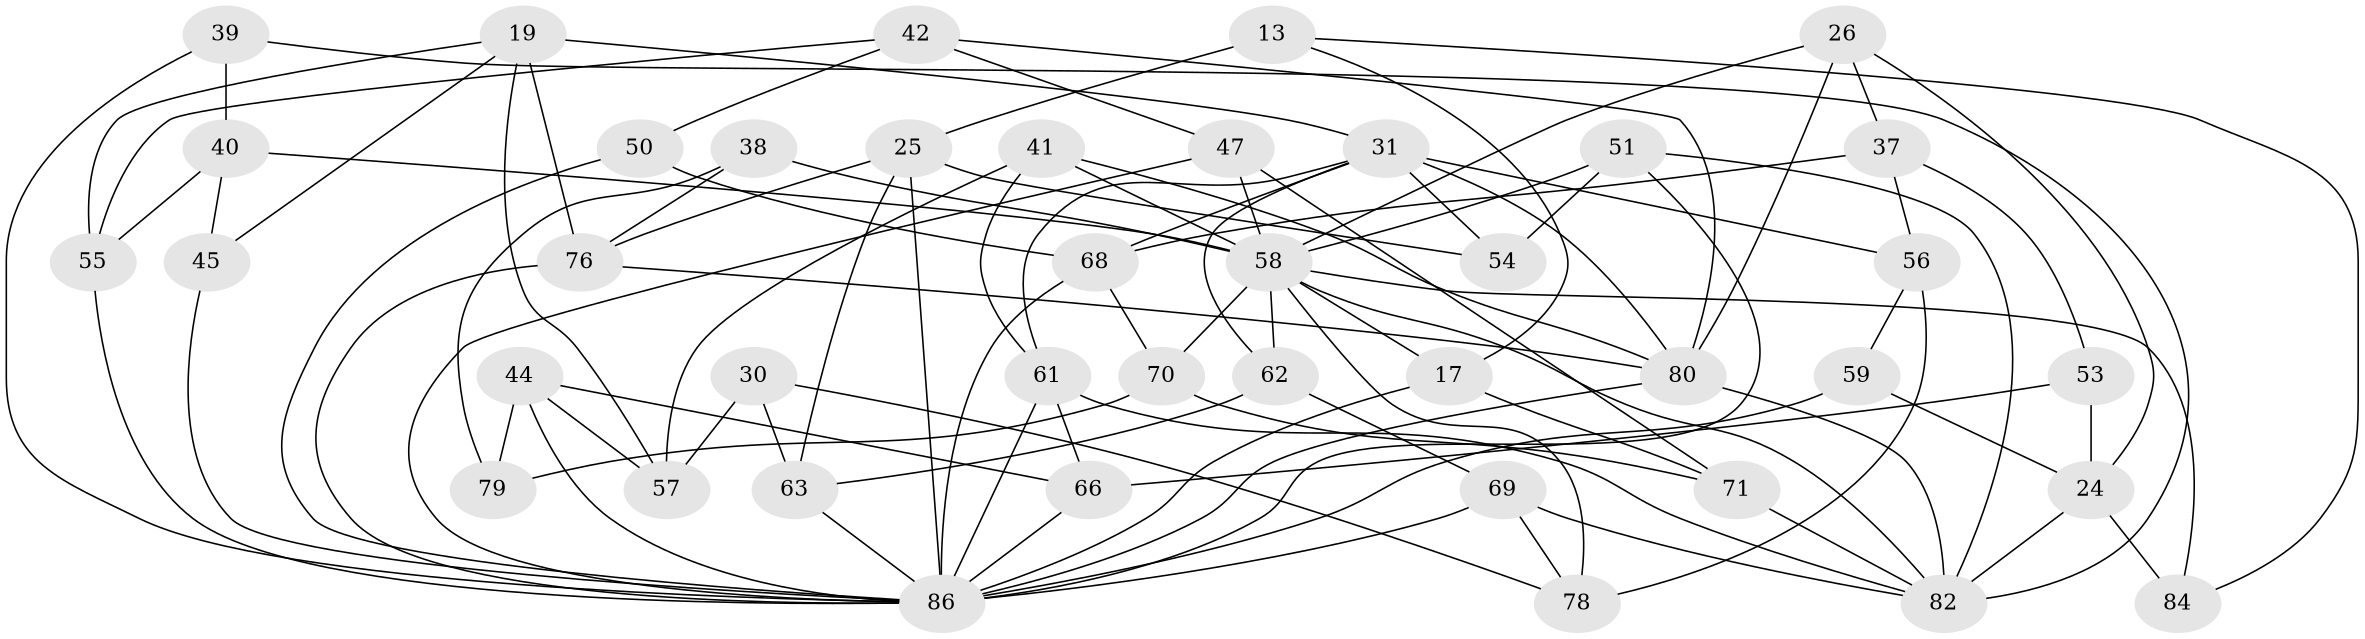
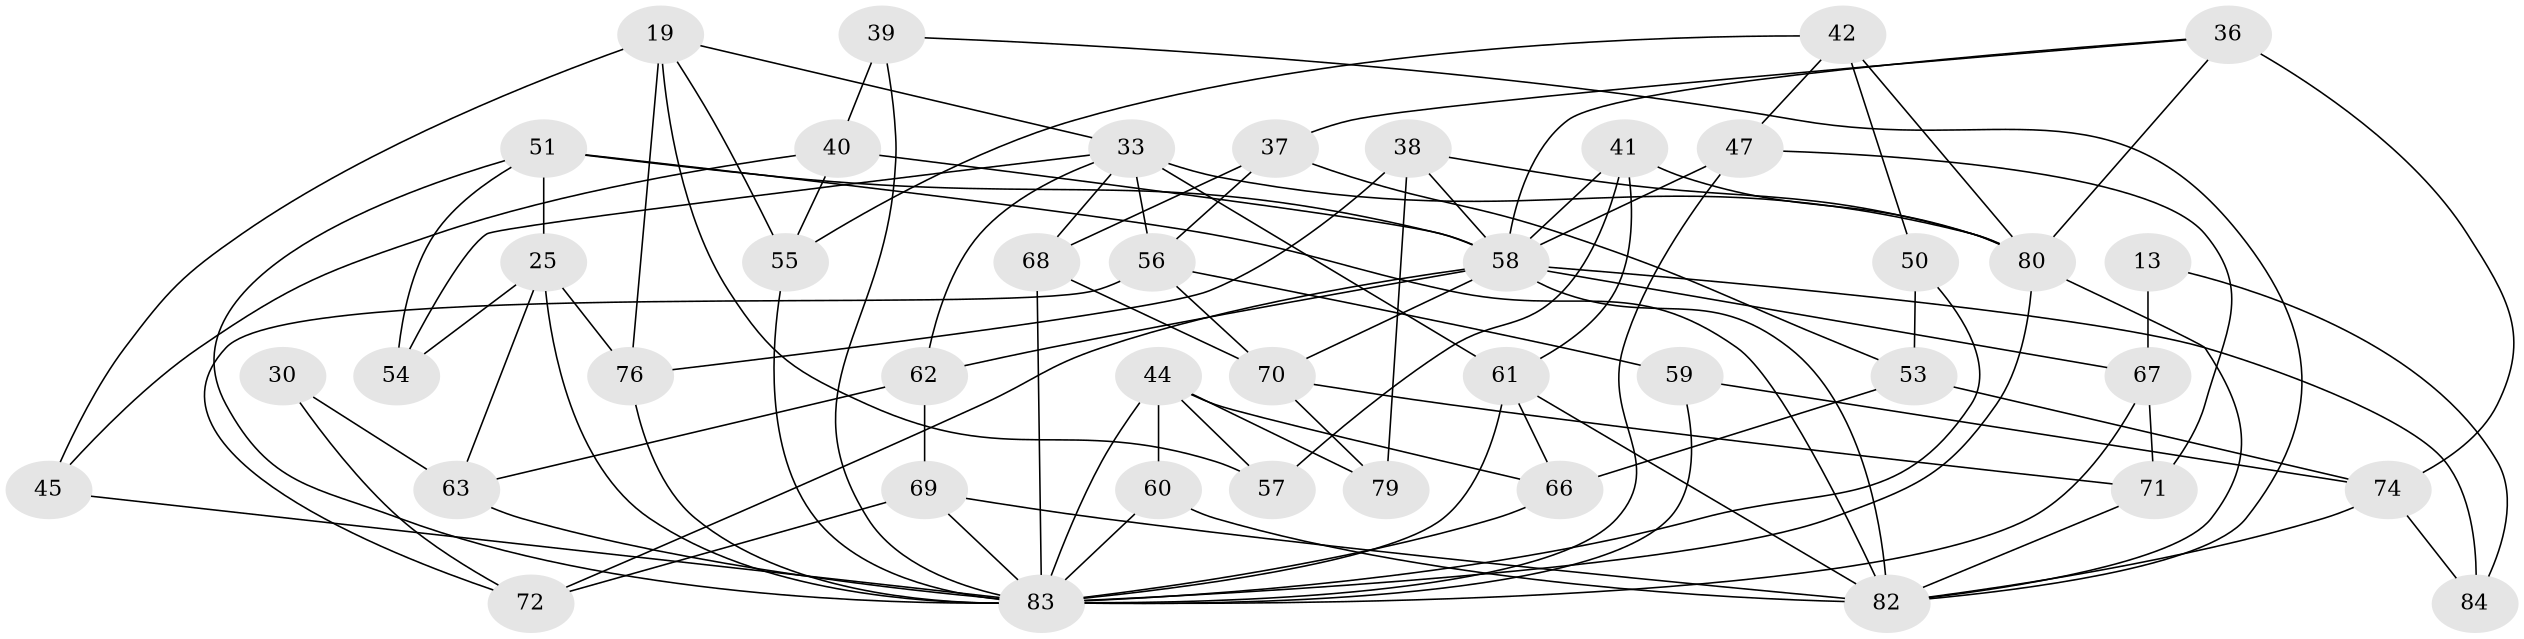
node "26": label "26" -> "36"
edge "13" -- "25": now "51" -- "25"
node "31": label "31" -> "33"
edge "50" -- "68": now "50" -- "53"
edge "76" -- "80": now "38" -- "80"
edge "56" -- "70": added
node "17": label "17" -> "67"
edge "30" -- "57": removed
node "60": added
node "24": label "24" -> "74"
node "86": label "86" -> "83"
node "78": label "78" -> "72"
